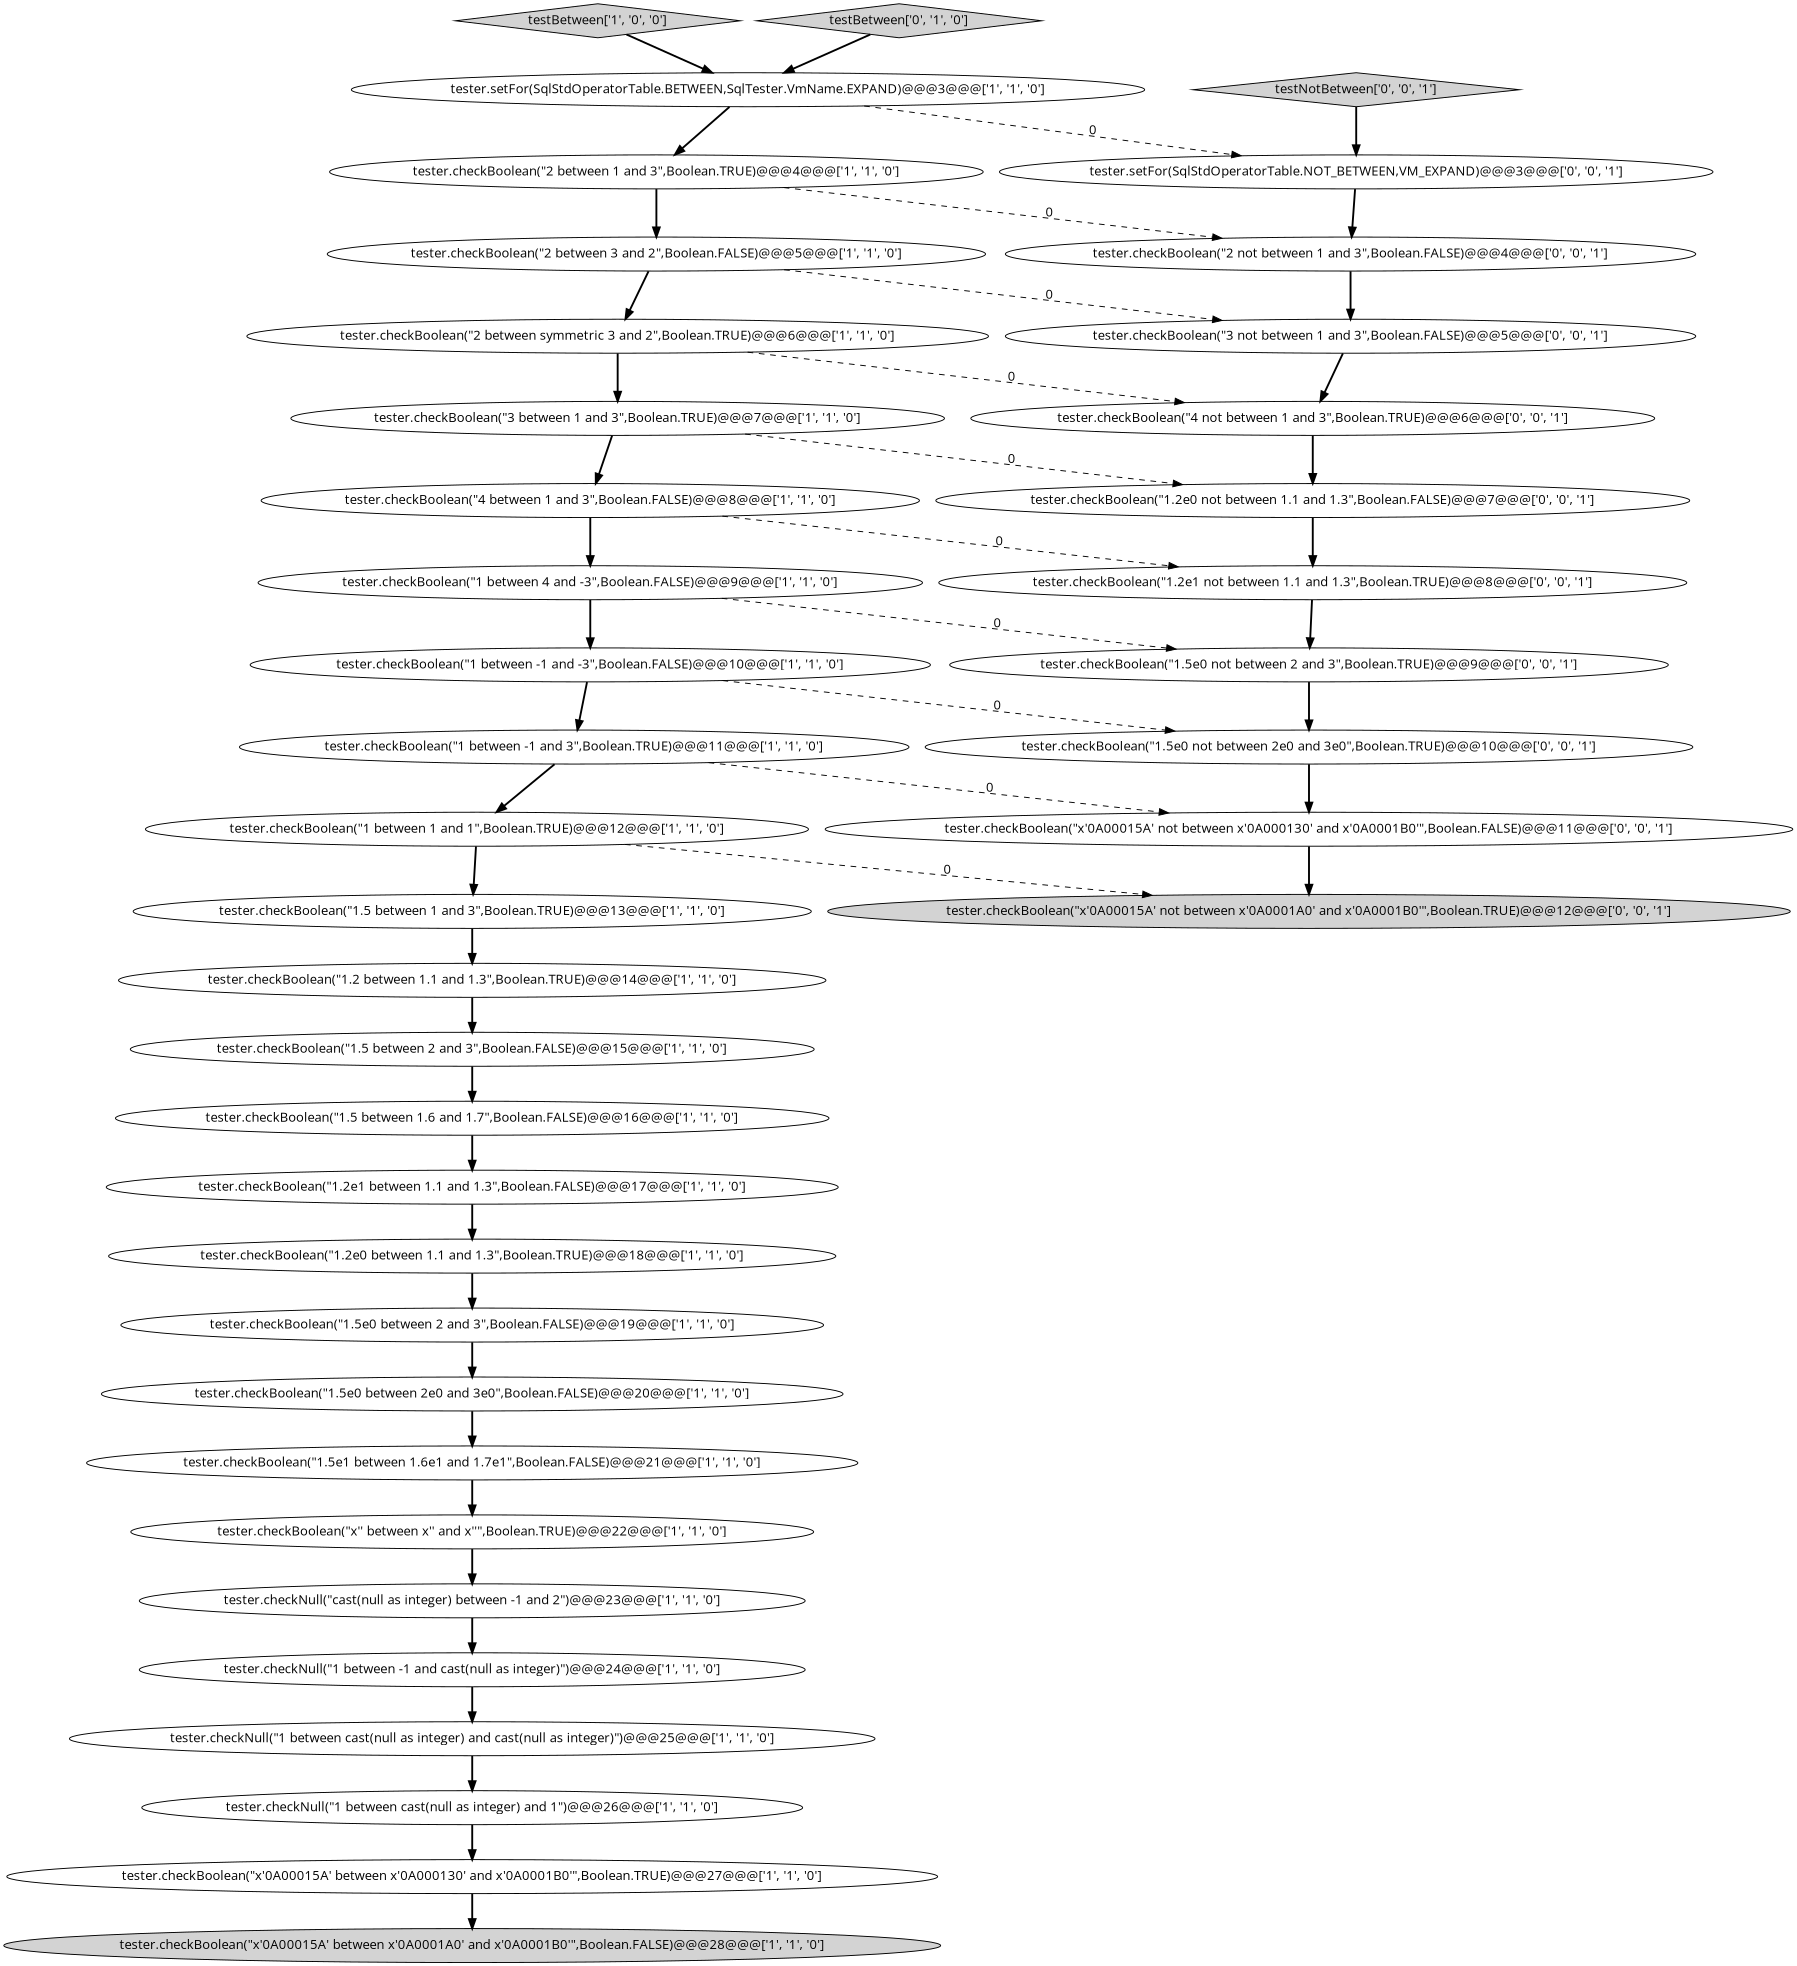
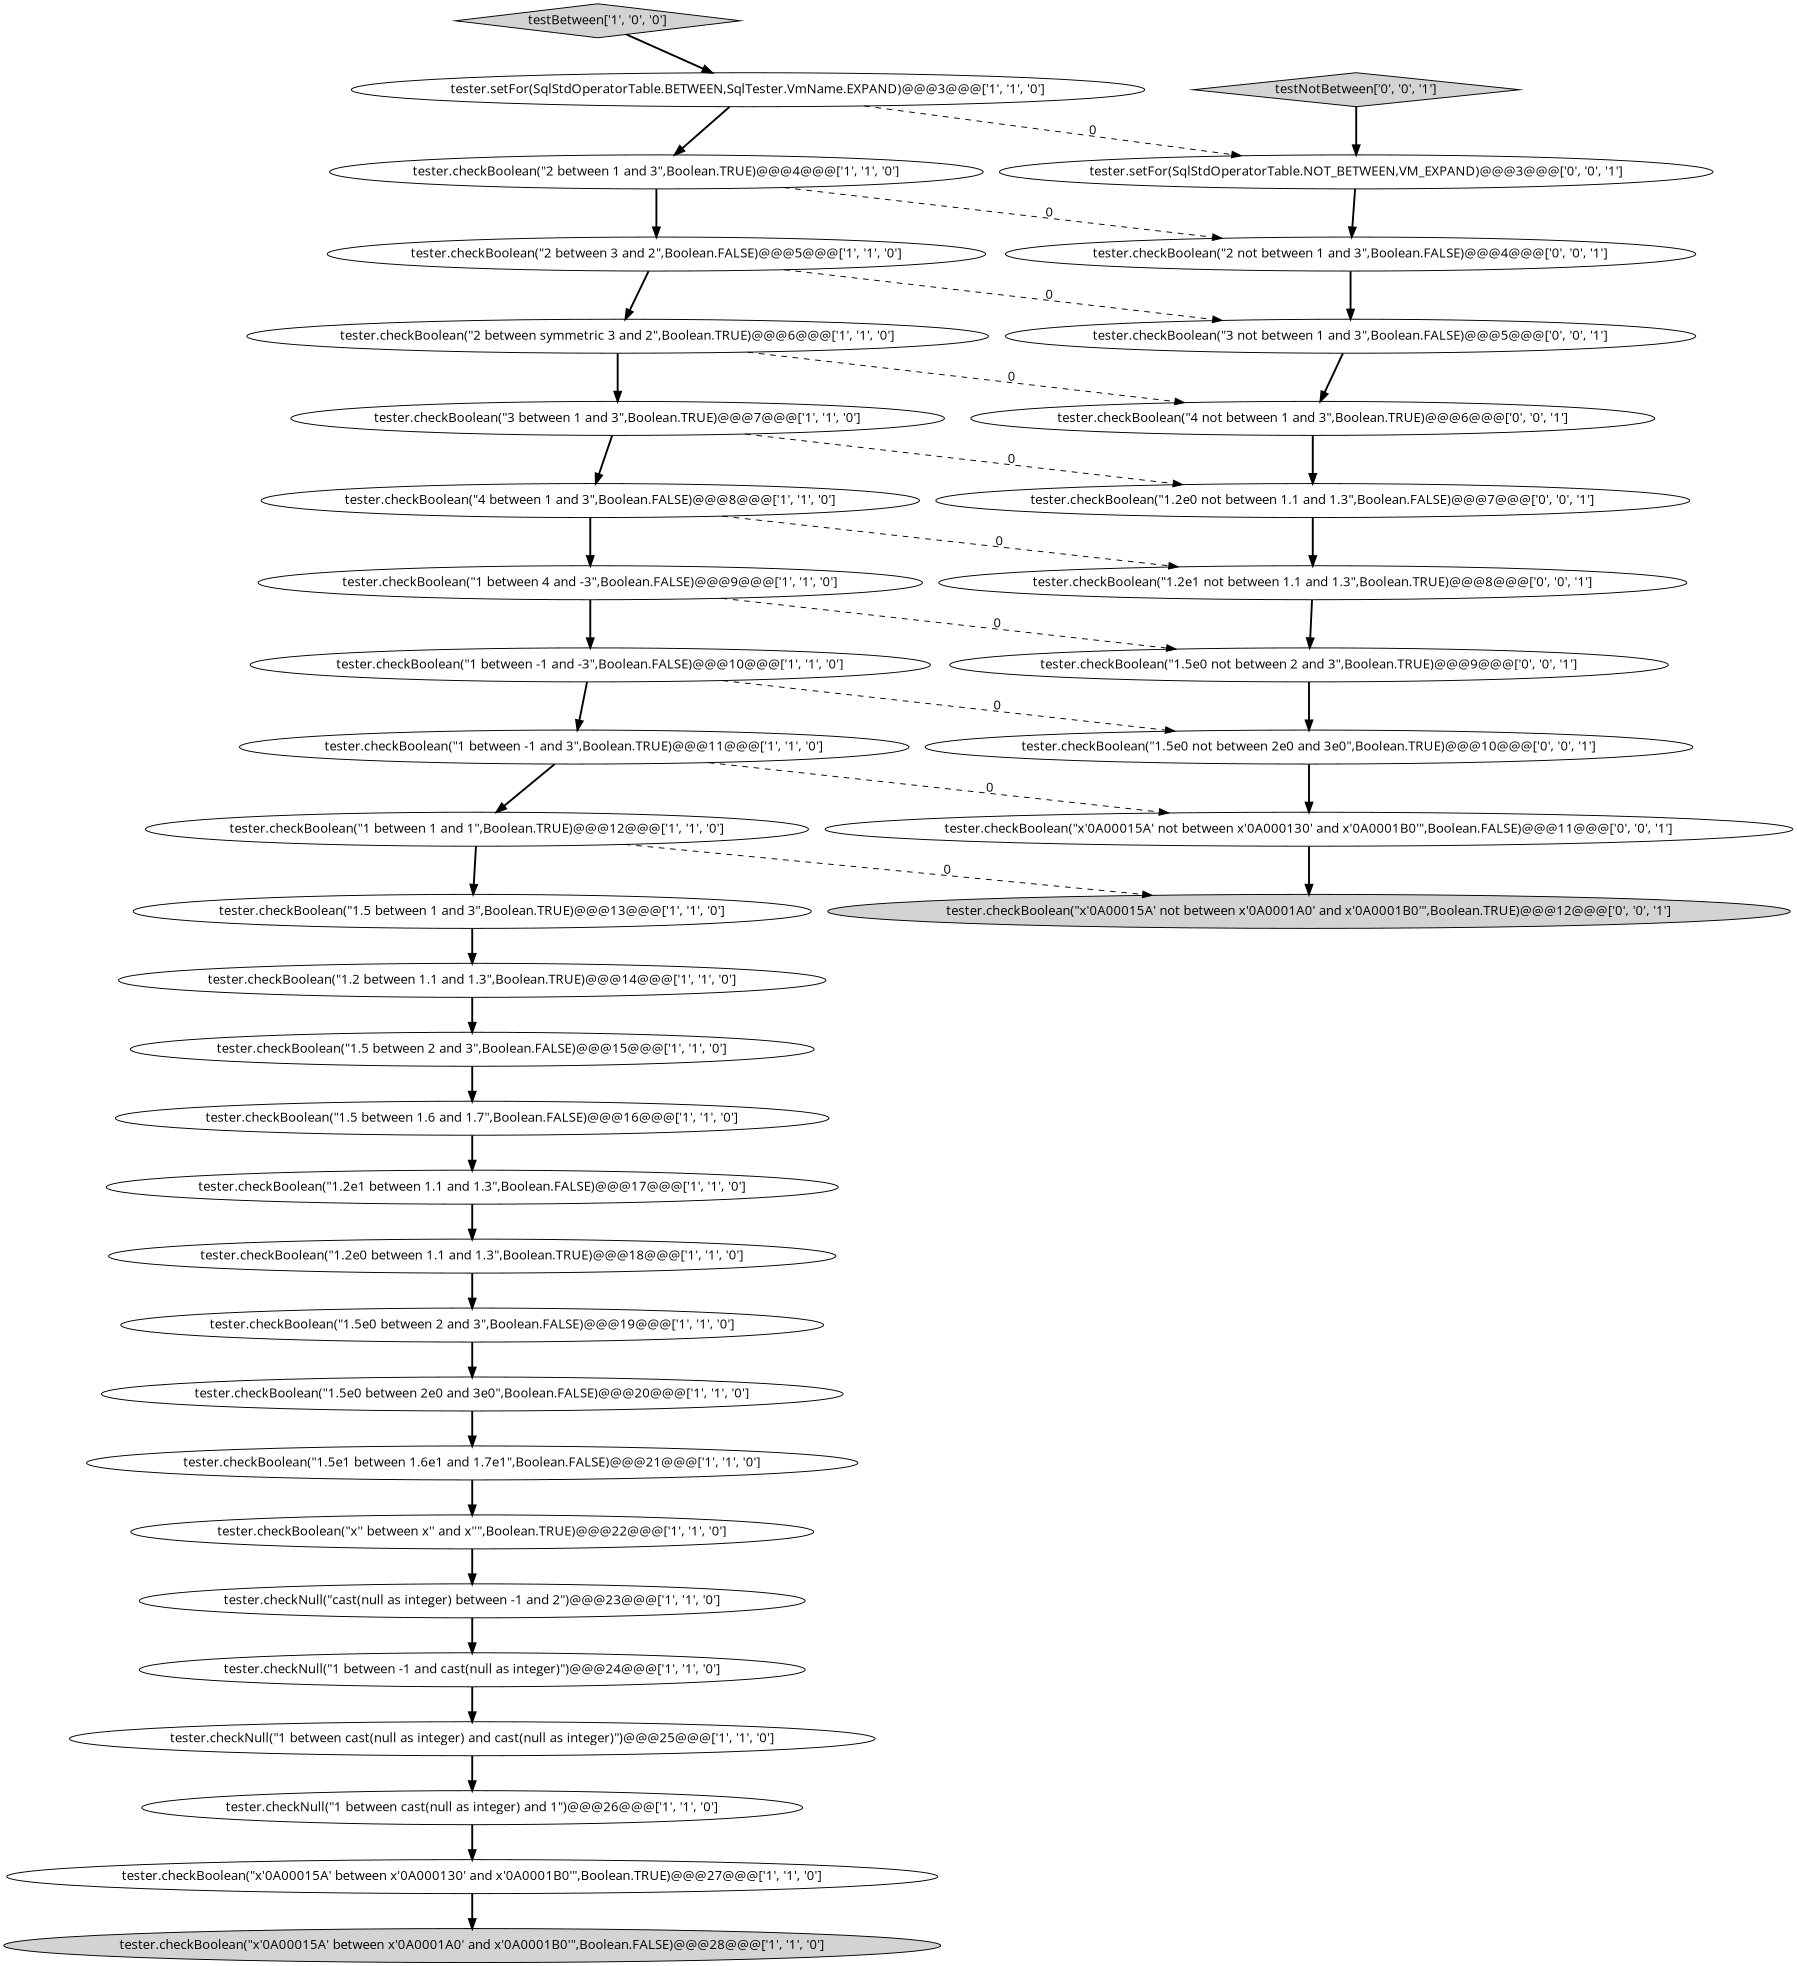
node "testBetween['0', '1', '0']": removed
